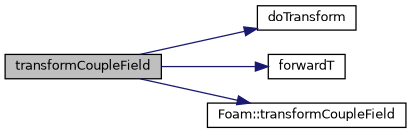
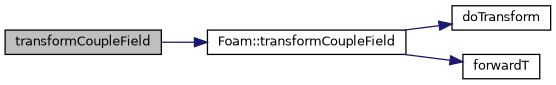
edge "transformCoupleField" -> "doTransform": now "Foam::transformCoupleField" -> "doTransform"
edge "transformCoupleField" -> "forwardT": now "Foam::transformCoupleField" -> "forwardT"
